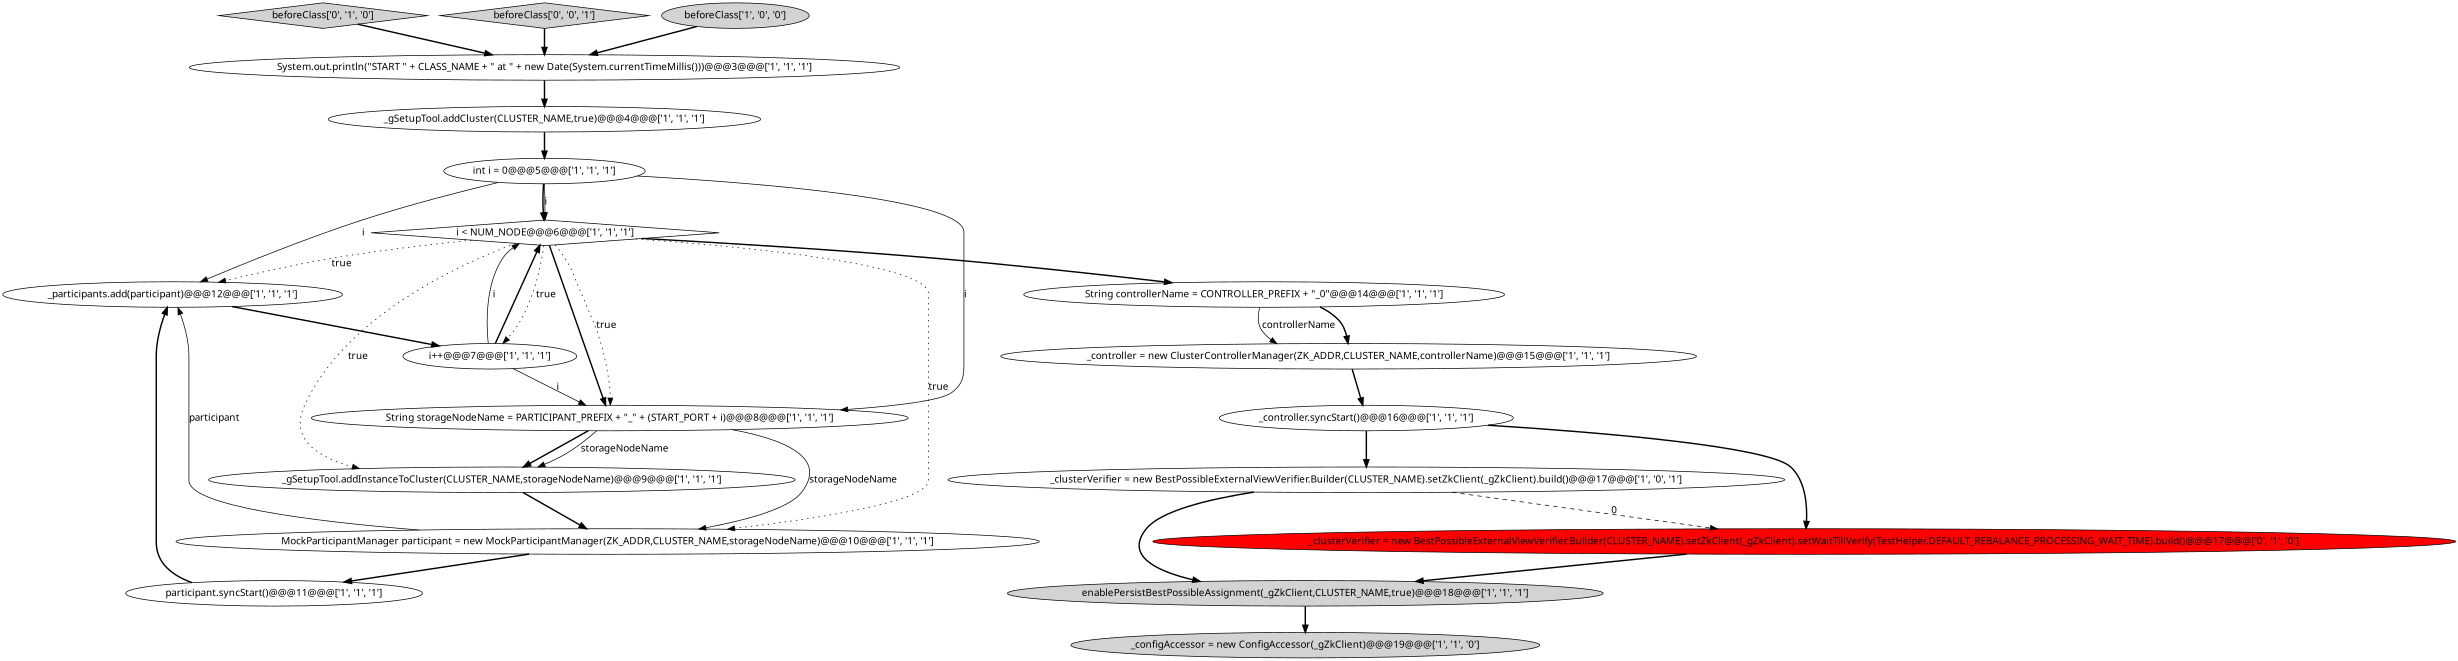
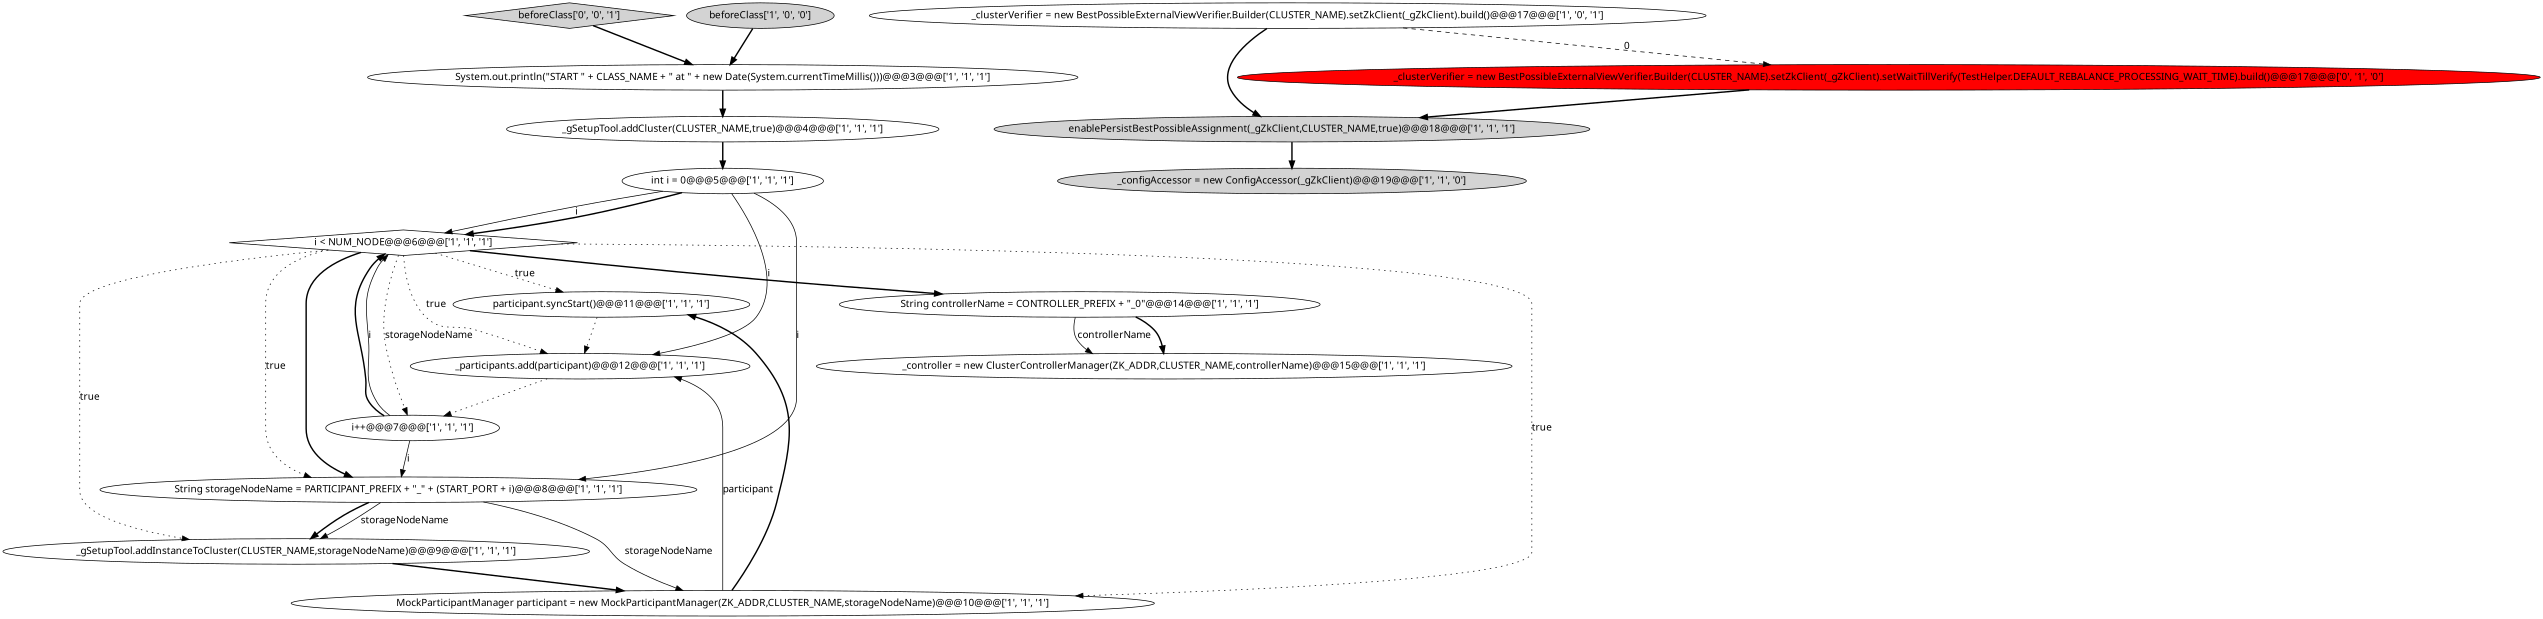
node "beforeClass['0', '1', '0']": removed
edge "i < NUM_NODE@@@6@@@['1', '1', '1']" -> "participant.syncStart()@@@11@@@['1', '1', '1']": added, label "true"
edge "i < NUM_NODE@@@6@@@['1', '1', '1']" -> "i++@@@7@@@['1', '1', '1']": label "true" -> "storageNodeName"
edge "_participants.add(participant)@@@12@@@['1', '1', '1']" -> "i++@@@7@@@['1', '1', '1']": style bold -> dotted
node "_controller.syncStart()@@@16@@@['1', '1', '1']": removed
edge "participant.syncStart()@@@11@@@['1', '1', '1']" -> "_participants.add(participant)@@@12@@@['1', '1', '1']": style bold -> dotted
